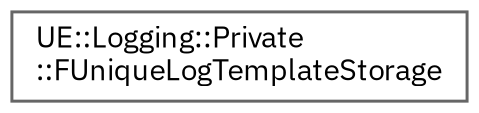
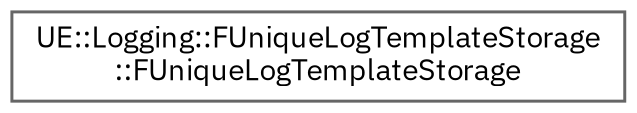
node "UE::Logging::Private ::FUniqueLogTemplateStorage": label "UE::Logging::Private ::FUniqueLogTemplateStorage" -> "UE::Logging::FUniqueLogTemplateStorage ::FUniqueLogTemplateStorage"
